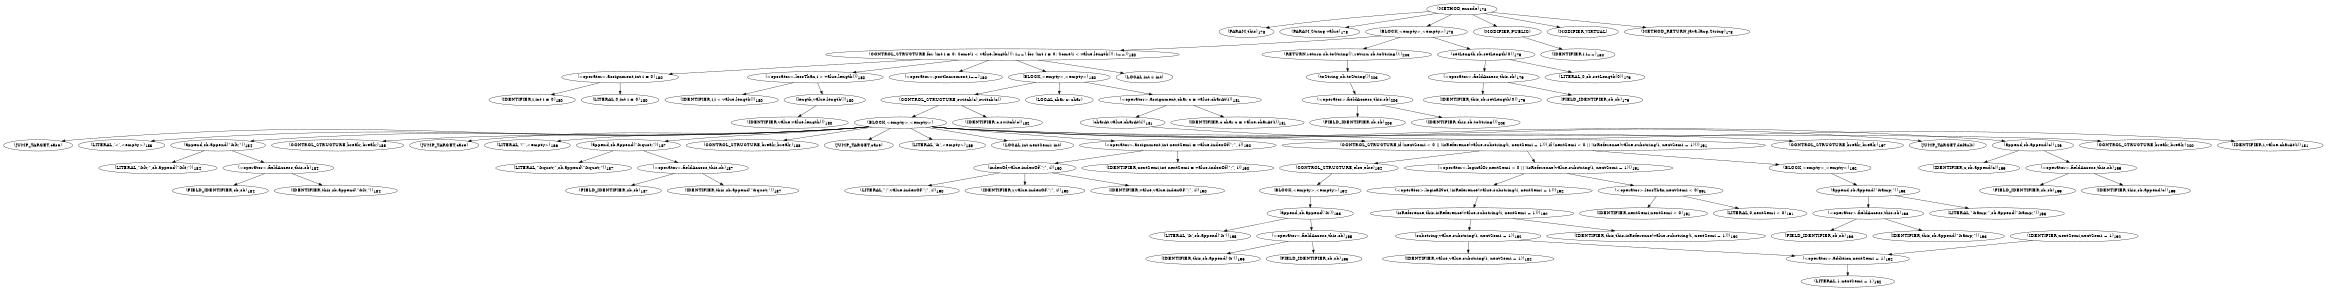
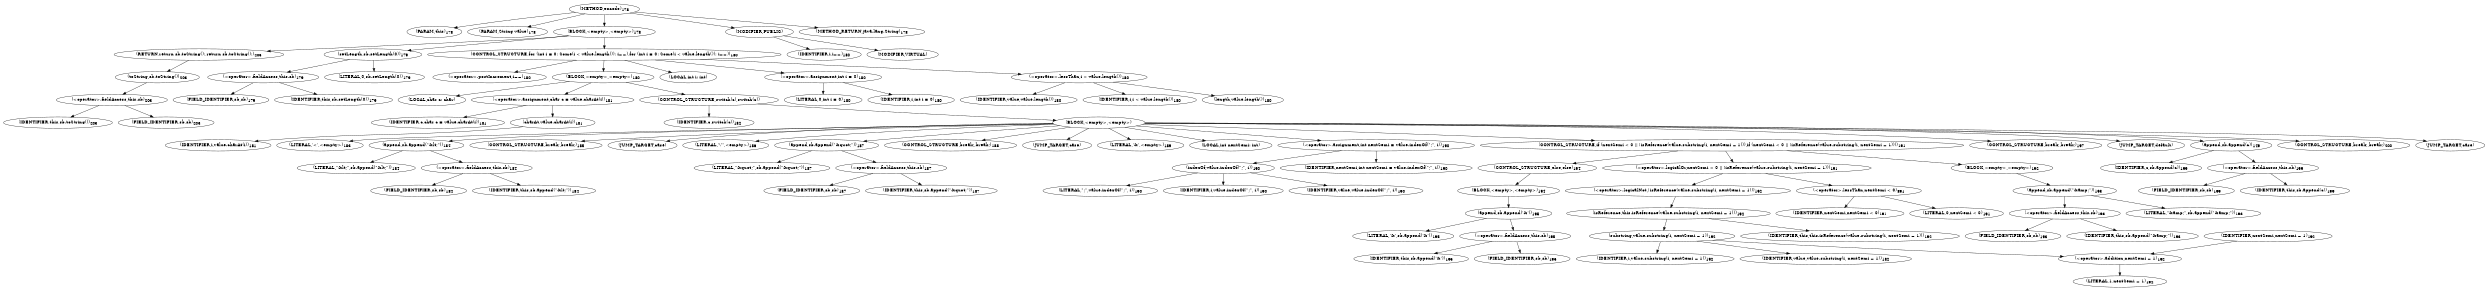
edge "(METHOD,encode)" -> "(MODIFIER,VIRTUAL)": now "(MODIFIER,PUBLIC)" -> "(MODIFIER,VIRTUAL)"
edge "(length,value.length())" -> "(IDENTIFIER,value,value.length())": now "(<operator>.lessThan,i < value.length())" -> "(IDENTIFIER,value,value.length())"
node "(IDENTIFIER,i,value.substring(i, nextSemi + 1))": added
